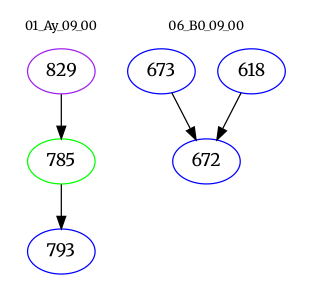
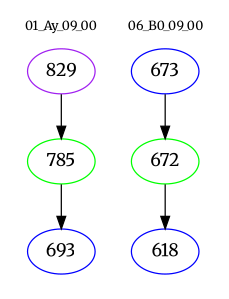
edge "618" -> "672": reversed
node "672": color blue -> green
node "793": label "793" -> "693"
